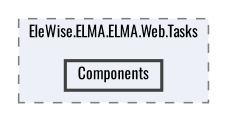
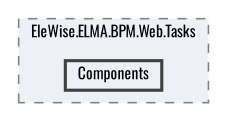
cluster "EleWise.ELMA.ELMA.Web.Tasks": label "EleWise.ELMA.ELMA.Web.Tasks" -> "EleWise.ELMA.BPM.Web.Tasks"
